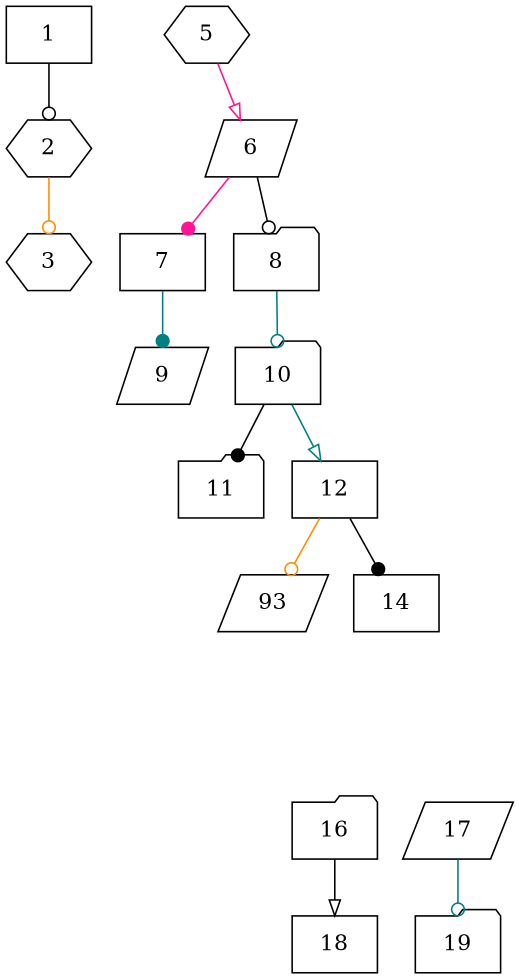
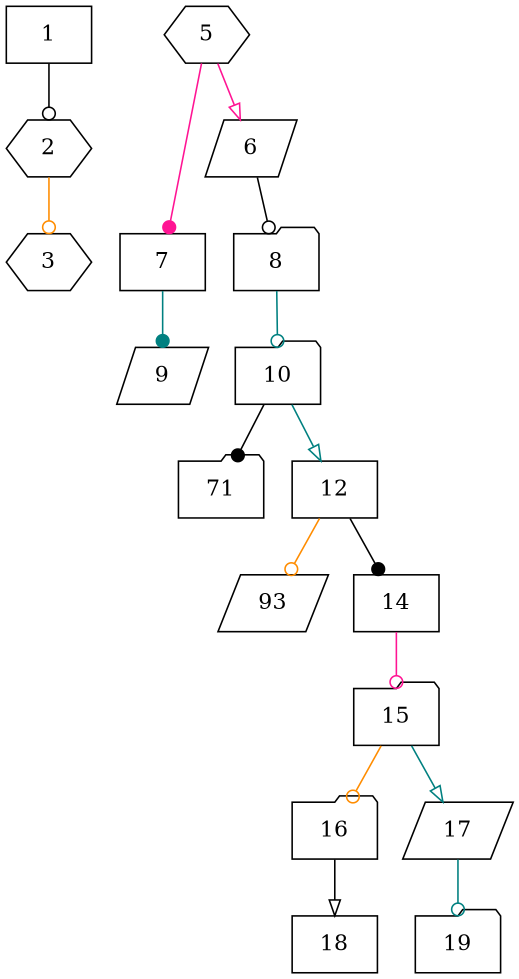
edge "6" -> "7": now "5" -> "7"
node "11": label "11" -> "71"
node "15": added
